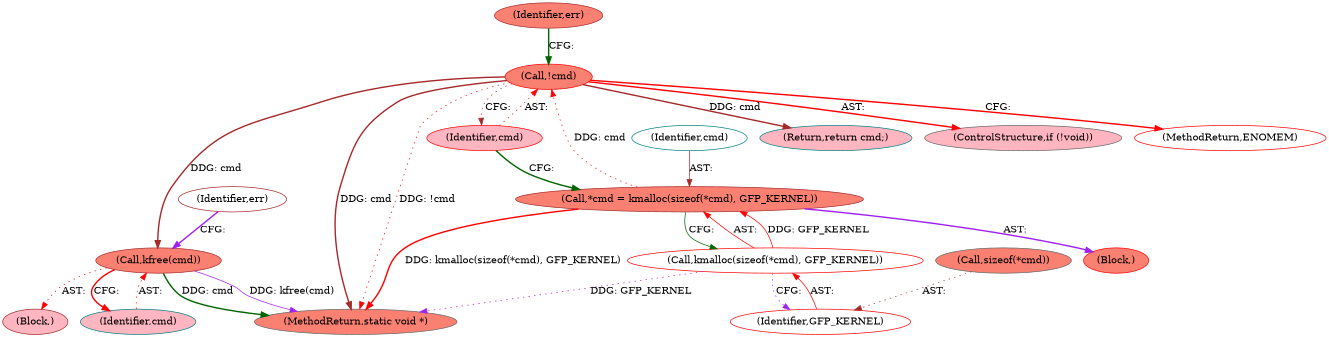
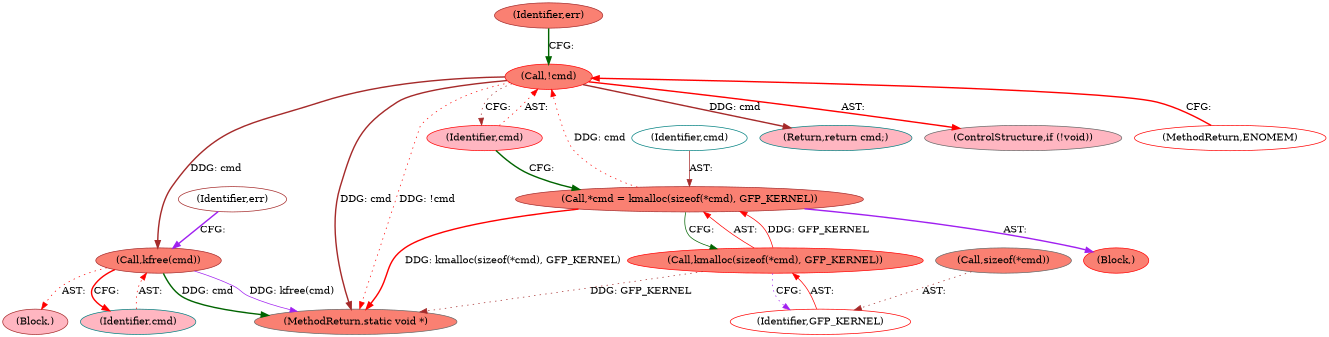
edge "(Call,!cmd)" -> "(MethodReturn,ENOMEM)": reversed
node "(Call,kmalloc(sizeof(*cmd), GFP_KERNEL))": fillcolor white -> salmon
edge "(Call,kmalloc(sizeof(*cmd), GFP_KERNEL))" -> "(MethodReturn,static void *)": color purple -> brown
